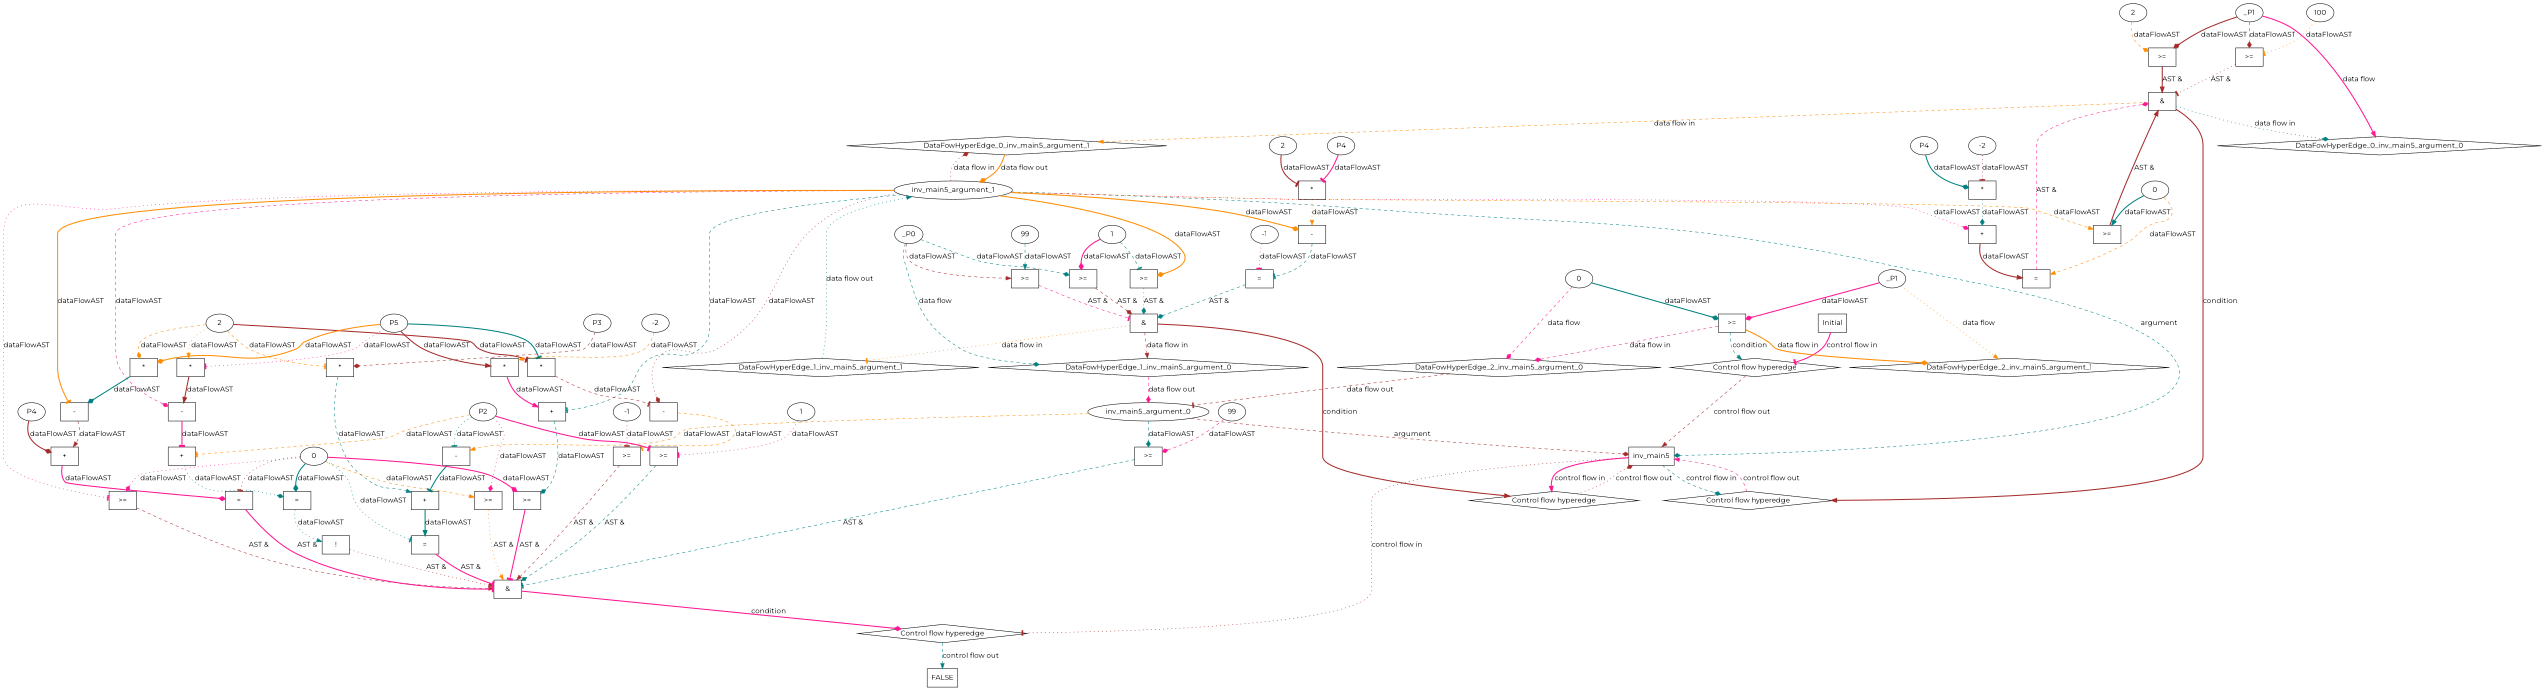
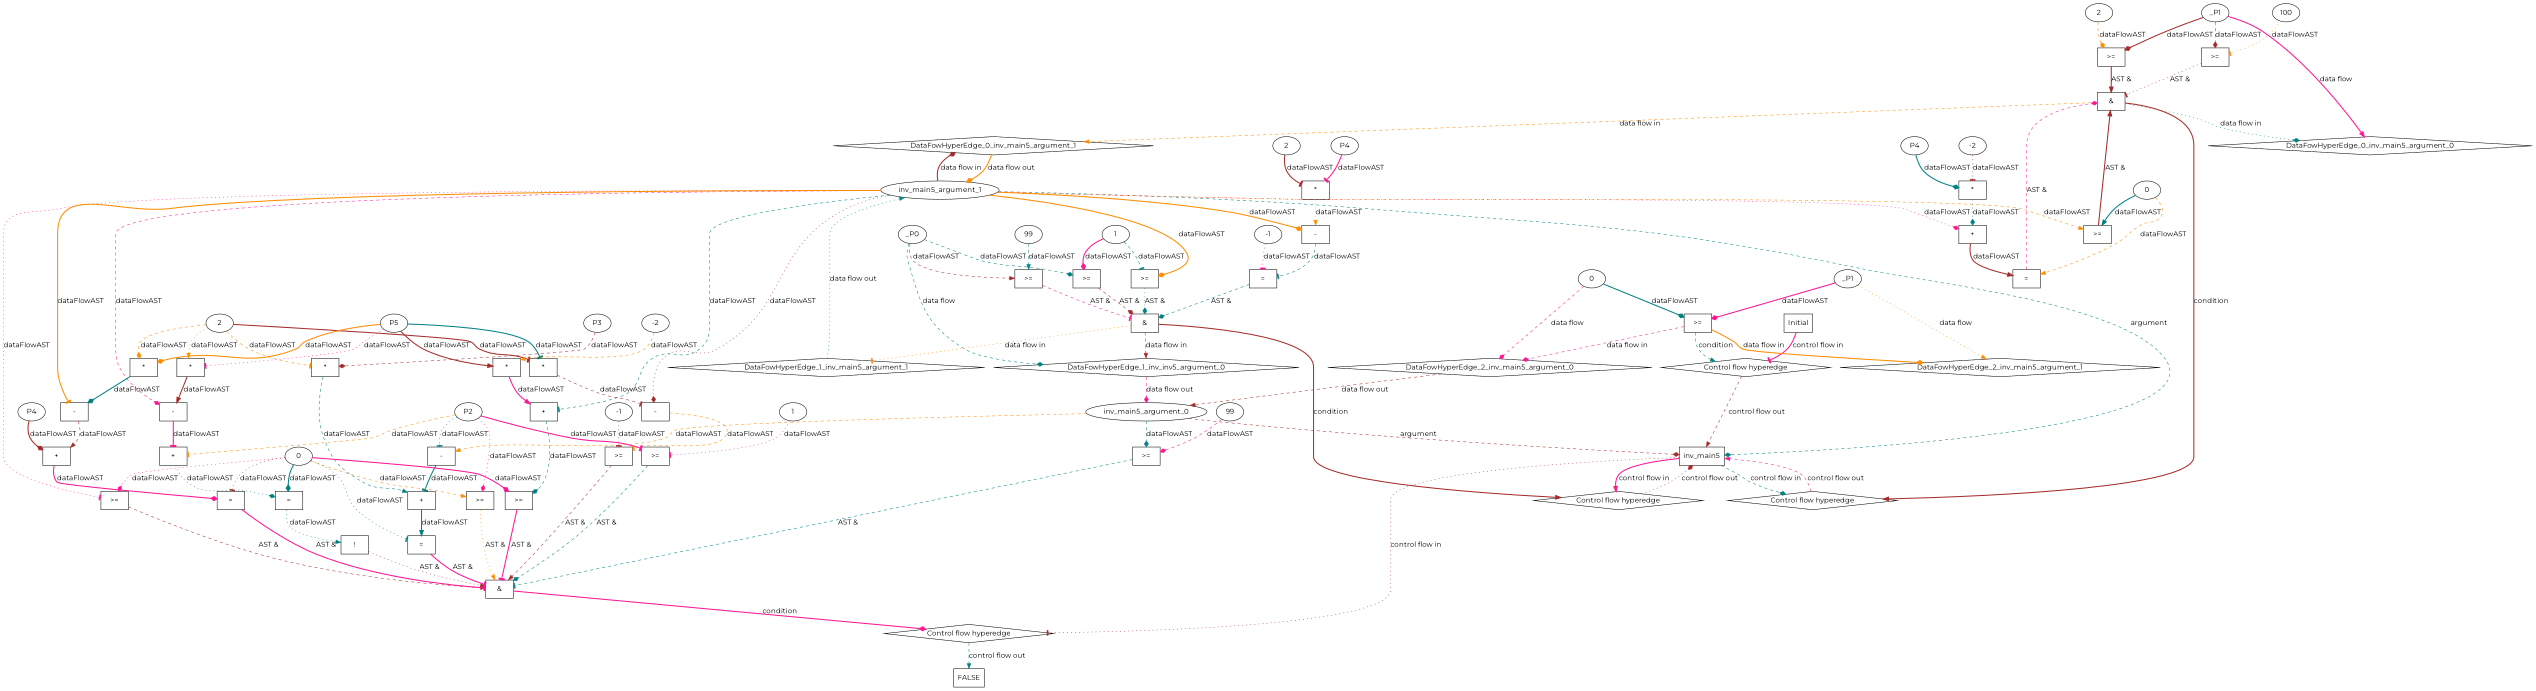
edge "inv_main5_argument_1" -> "DataFowHyperEdge_0_inv_main5_argument_1": style dotted -> bold
node "DataFowHyperEdge_1_inv_main5_argument_0": label "DataFowHyperEdge_1_inv_main5_argument_0" -> "DataFowHyperEdge_1_inv_inv5_argument_0"
edge "DataFowHyperEdge_2_inv_main5_argument_0" -> "inv_main5_argument_0": arrowhead tee -> normal
